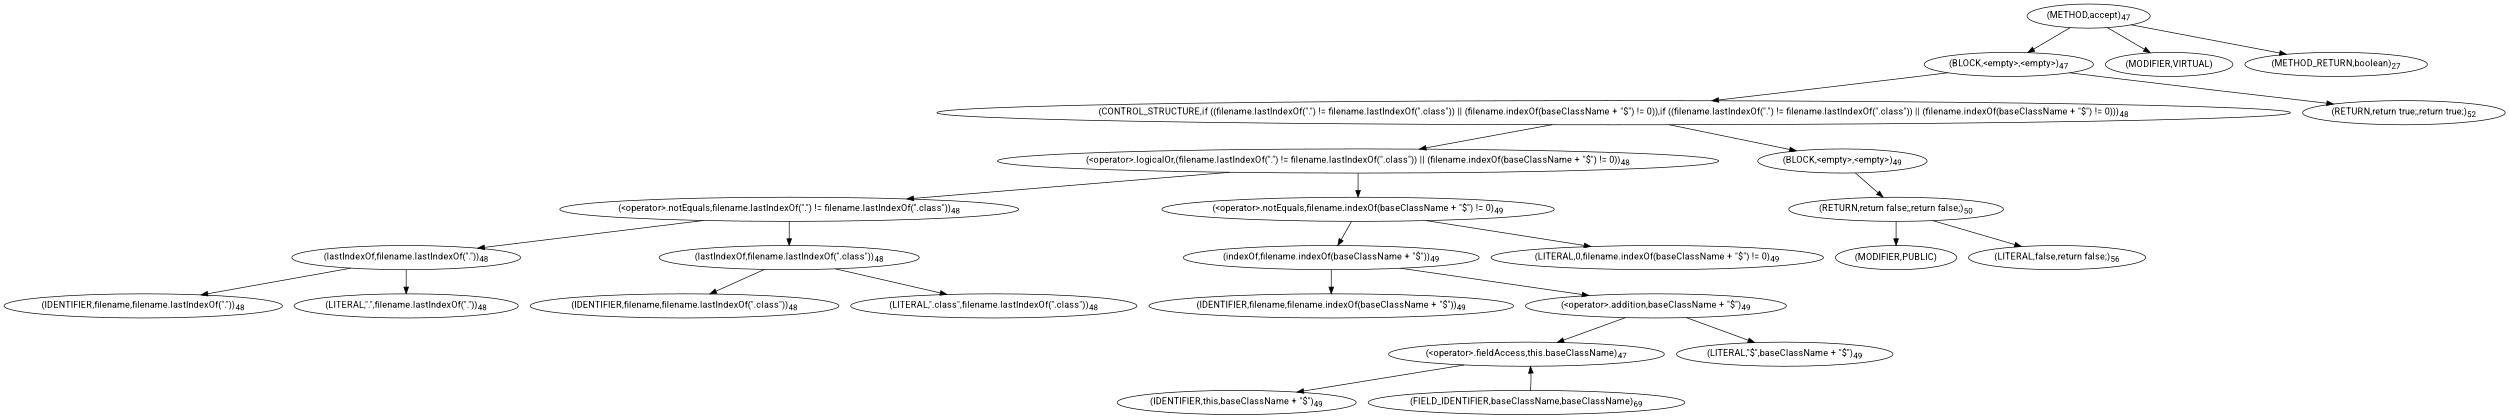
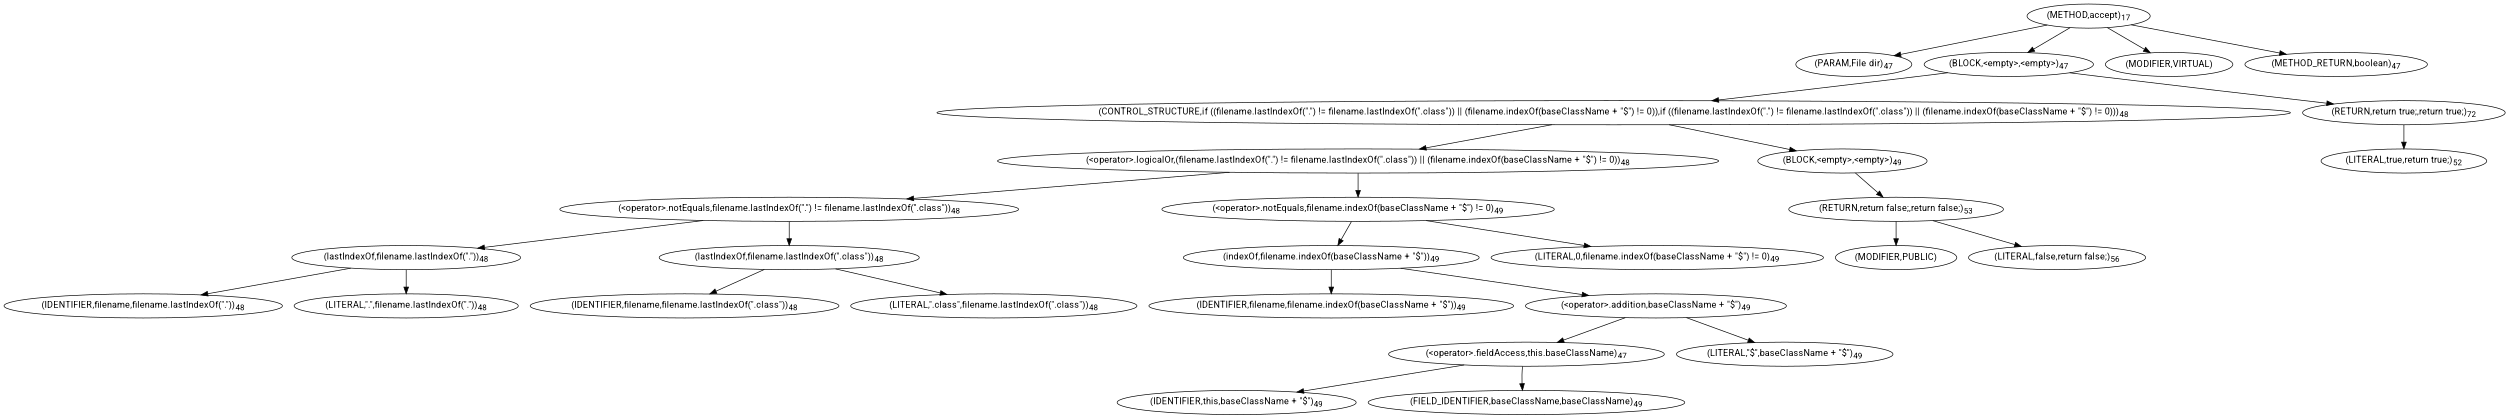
node "(METHOD,accept)": text "47" -> "17"
node "(METHOD_RETURN,boolean)": text "27" -> "47"
node "(PARAM,File dir)": added
node "(RETURN,return true;,return true;)": text "52" -> "72"
node "(LITERAL,true,return true;)": added
node "(RETURN,return false;,return false;)": text "50" -> "53"
edge "(FIELD_IDENTIFIER,baseClassName,baseClassName)" -> "(<operator>.fieldAccess,this.baseClassName)": reversed
node "(FIELD_IDENTIFIER,baseClassName,baseClassName)": text "69" -> "49"
